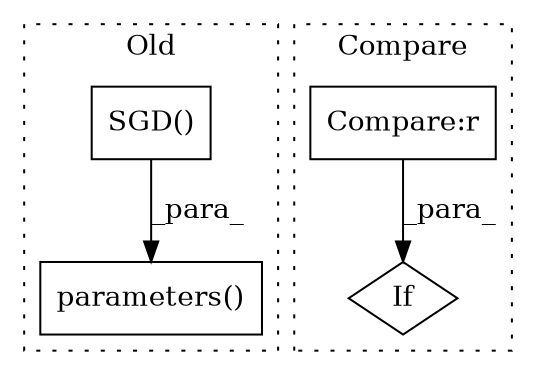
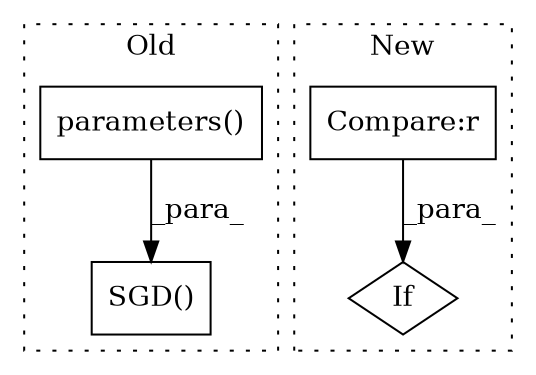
cluster "Compare": label "Compare" -> "New"
edge "SGD()" -> "parameters()": reversed
